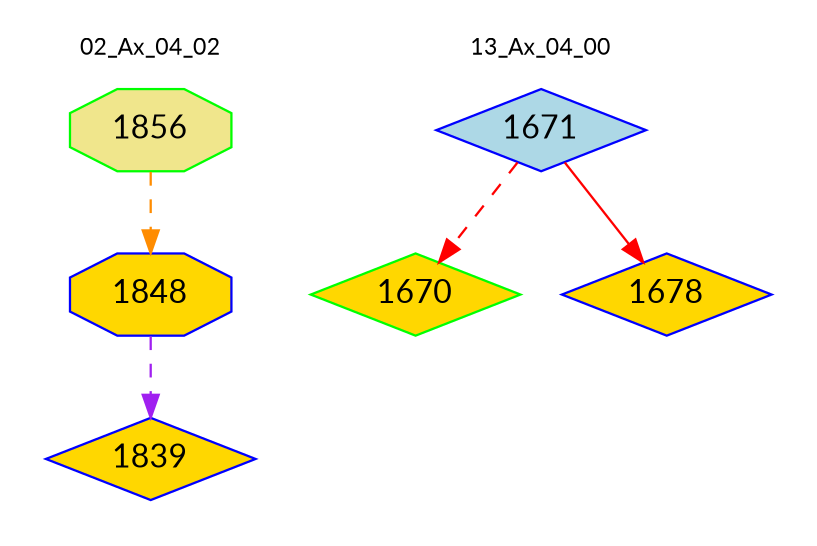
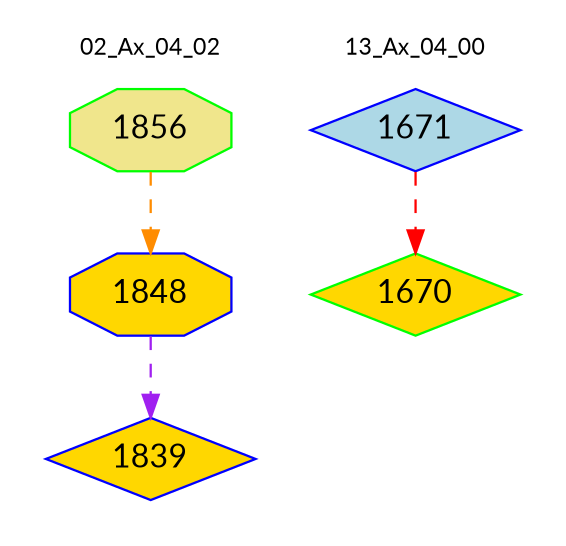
node "1678": removed
